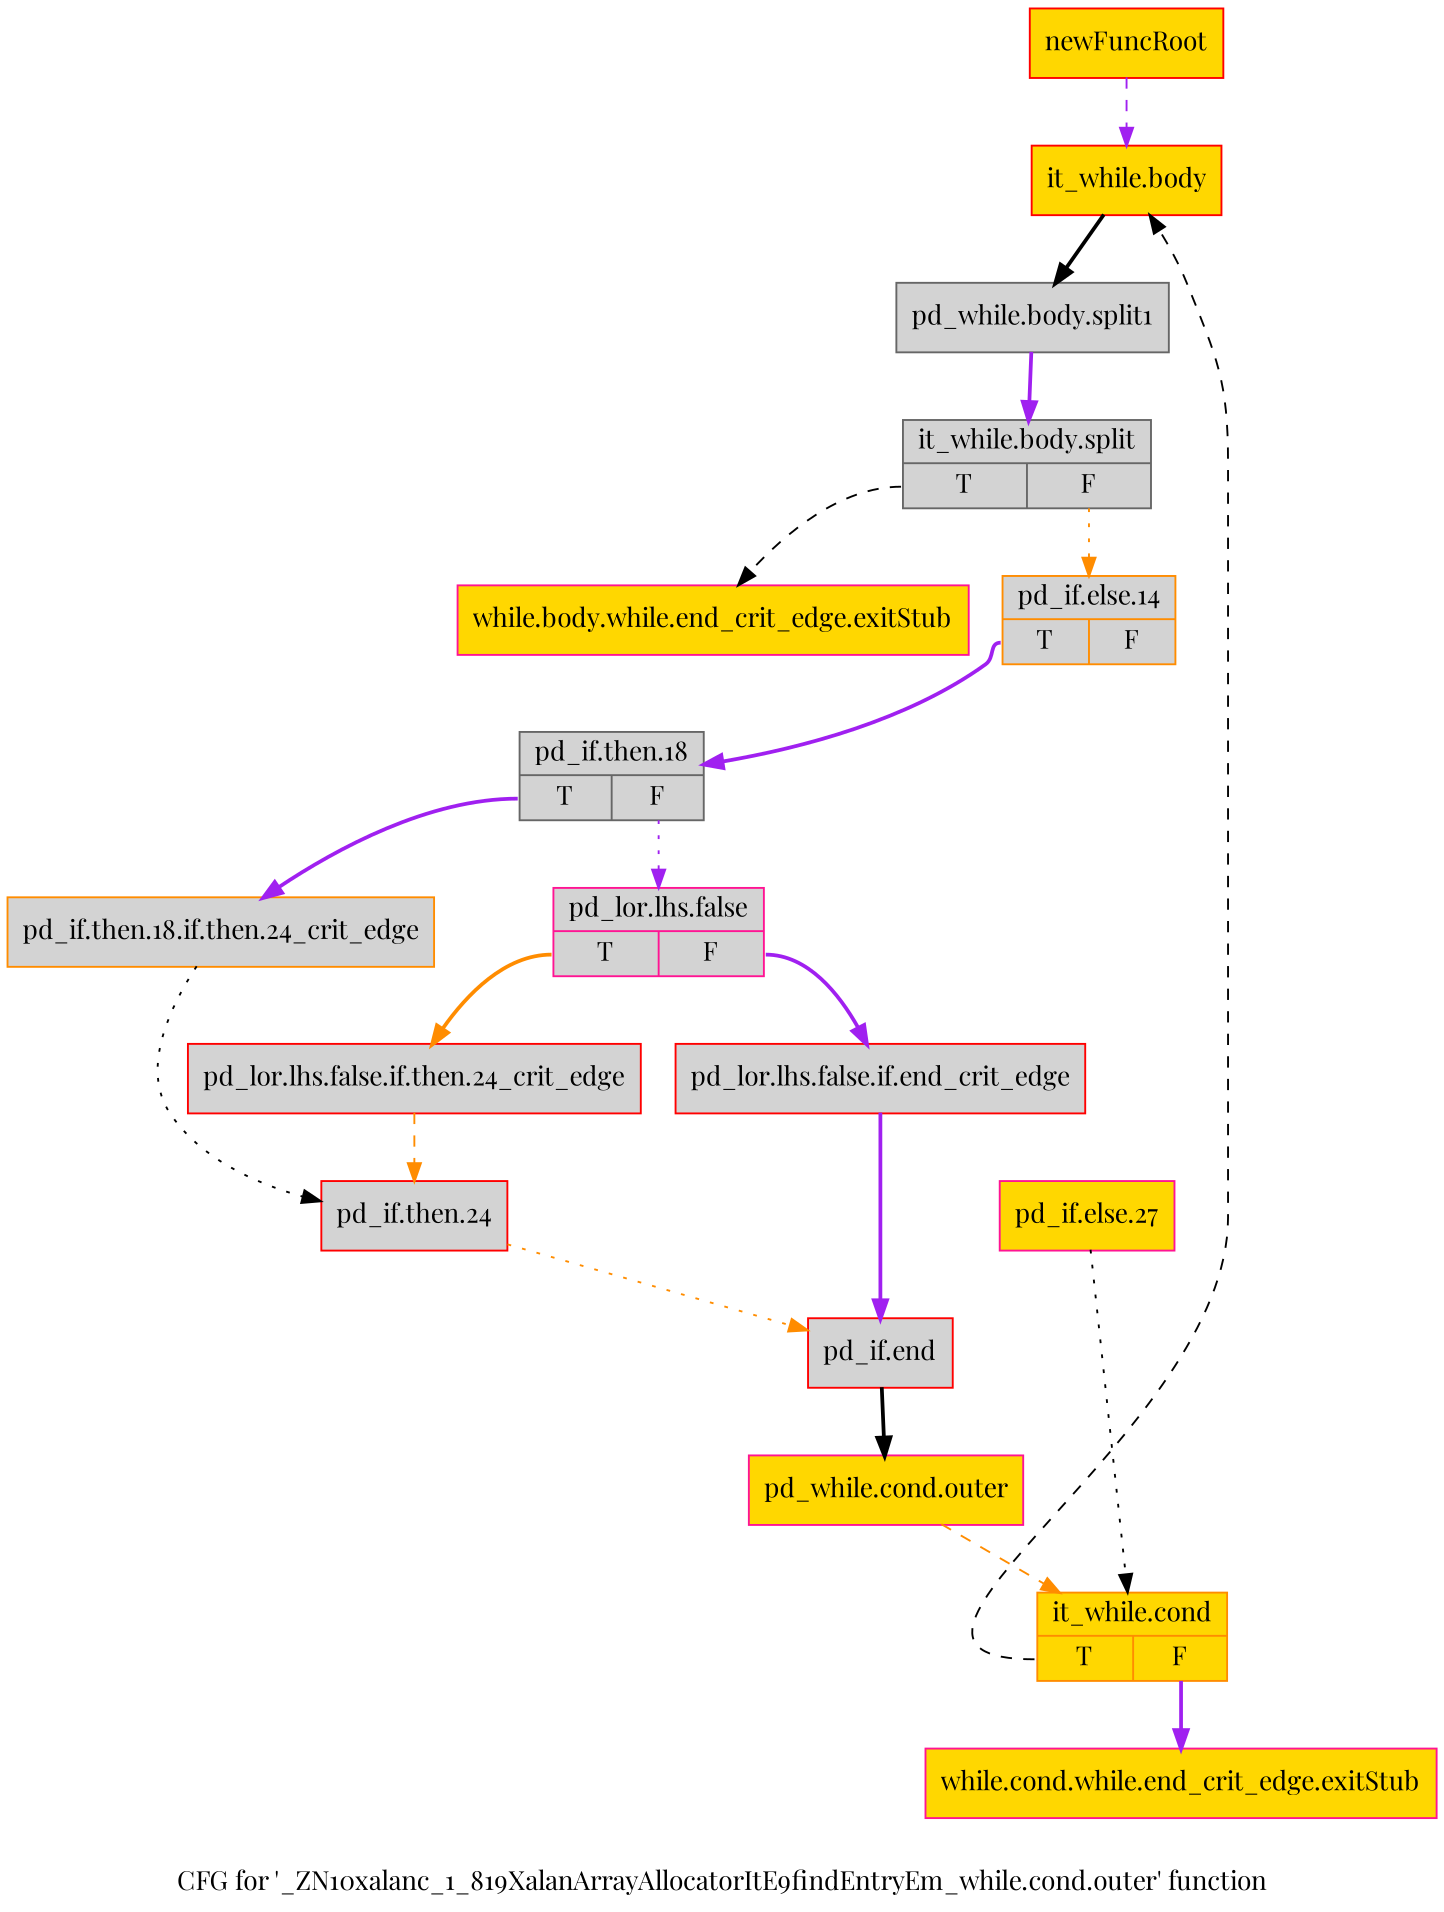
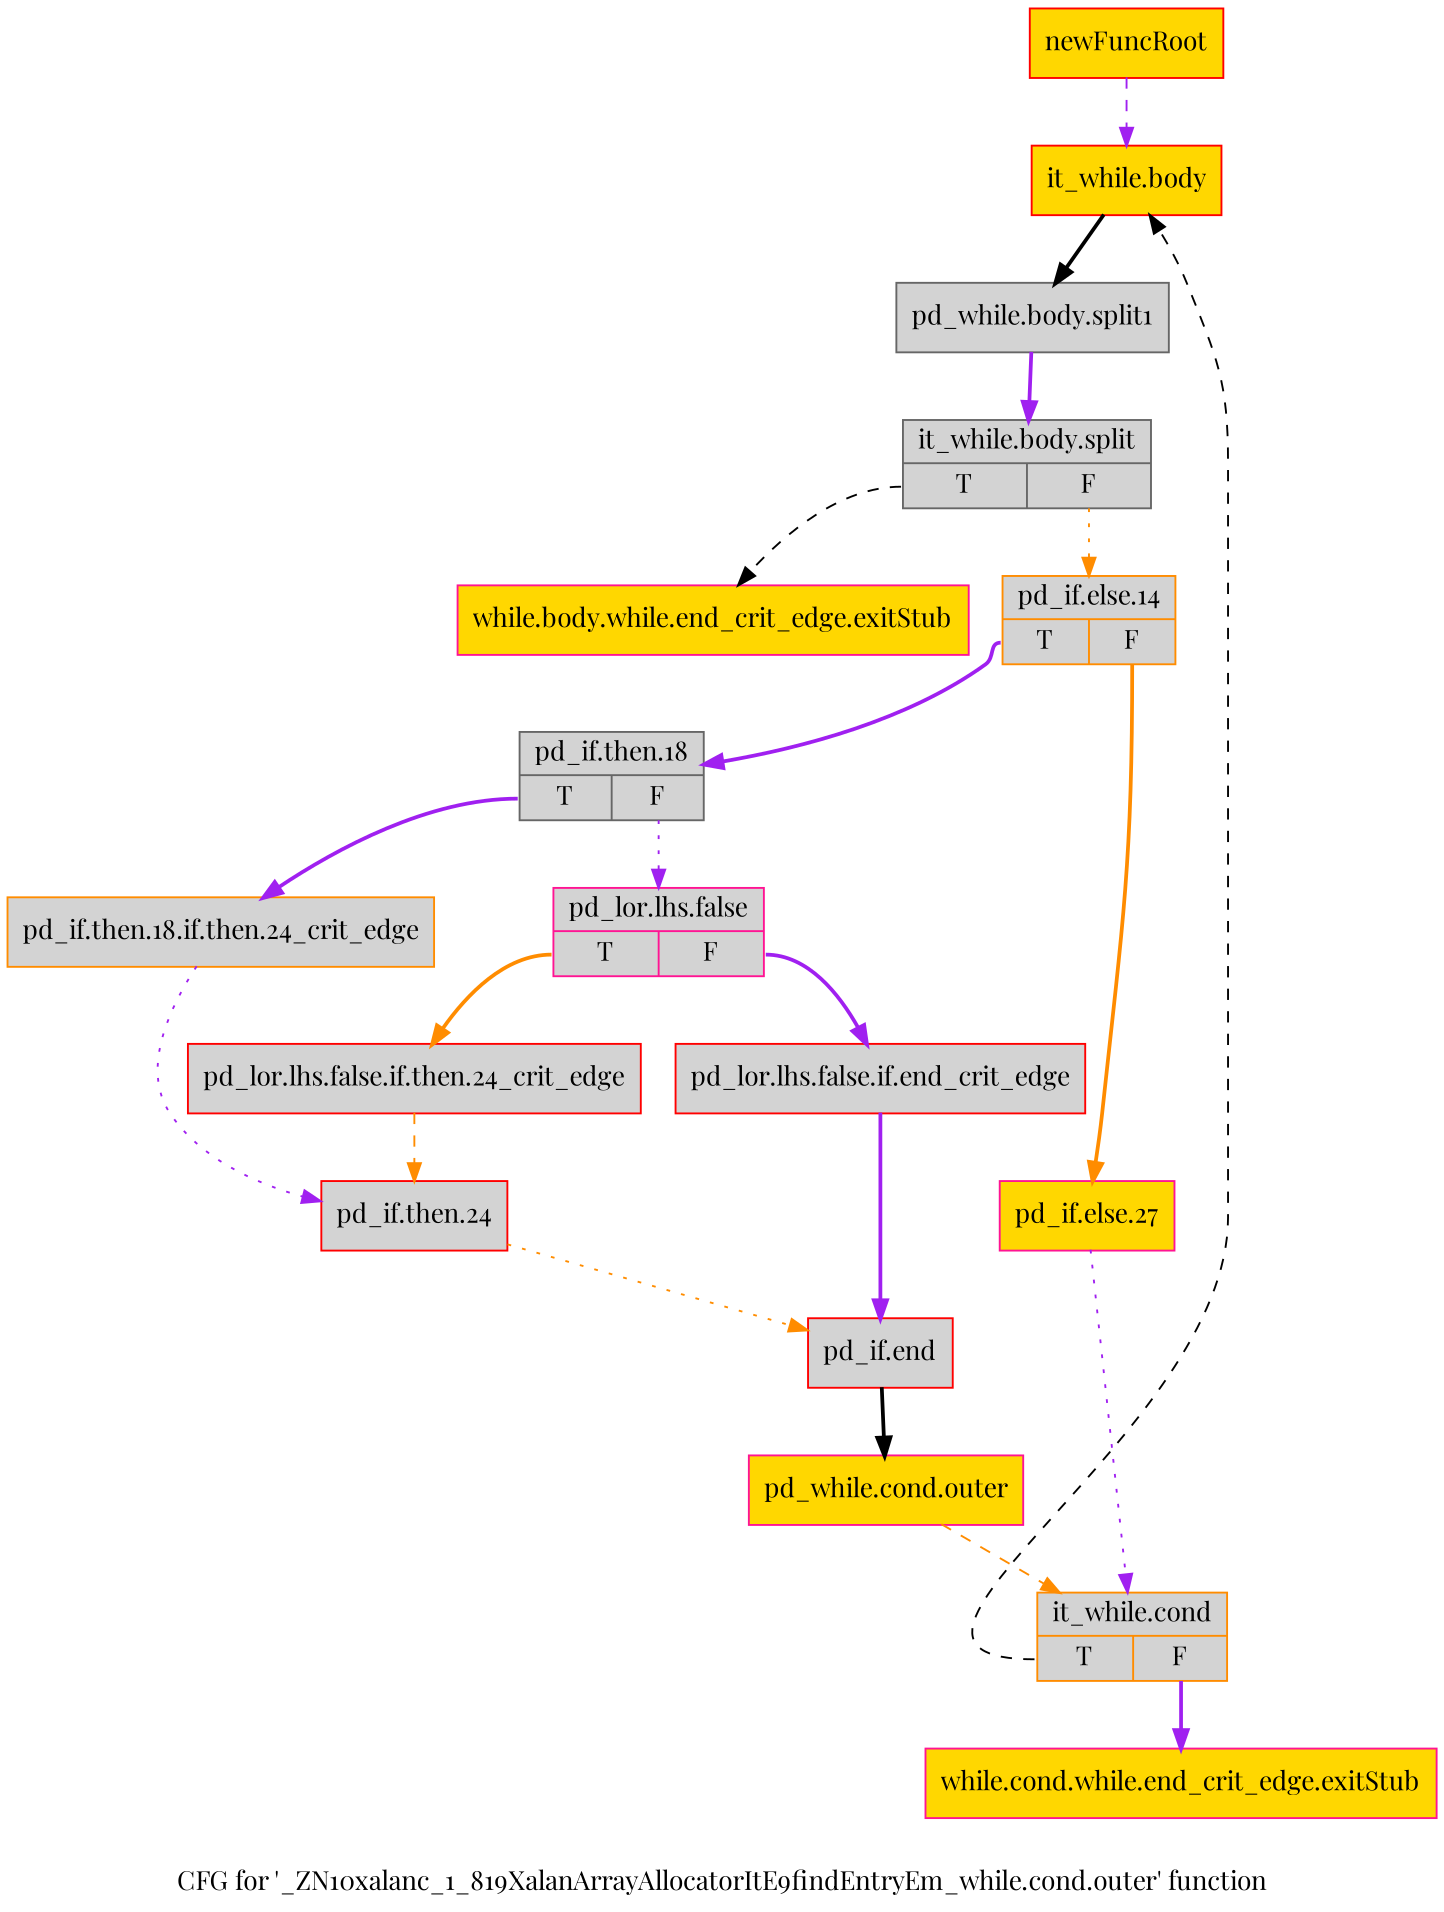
edge "pd_if.else.14" -> "pd_if.else.27": added
edge "pd_if.then.18.if.then.24_crit_edge" -> "pd_if.then.24": color black -> purple
edge "pd_if.else.27" -> "it_while.cond": color black -> purple
node "it_while.cond": fillcolor gold -> lightgrey
